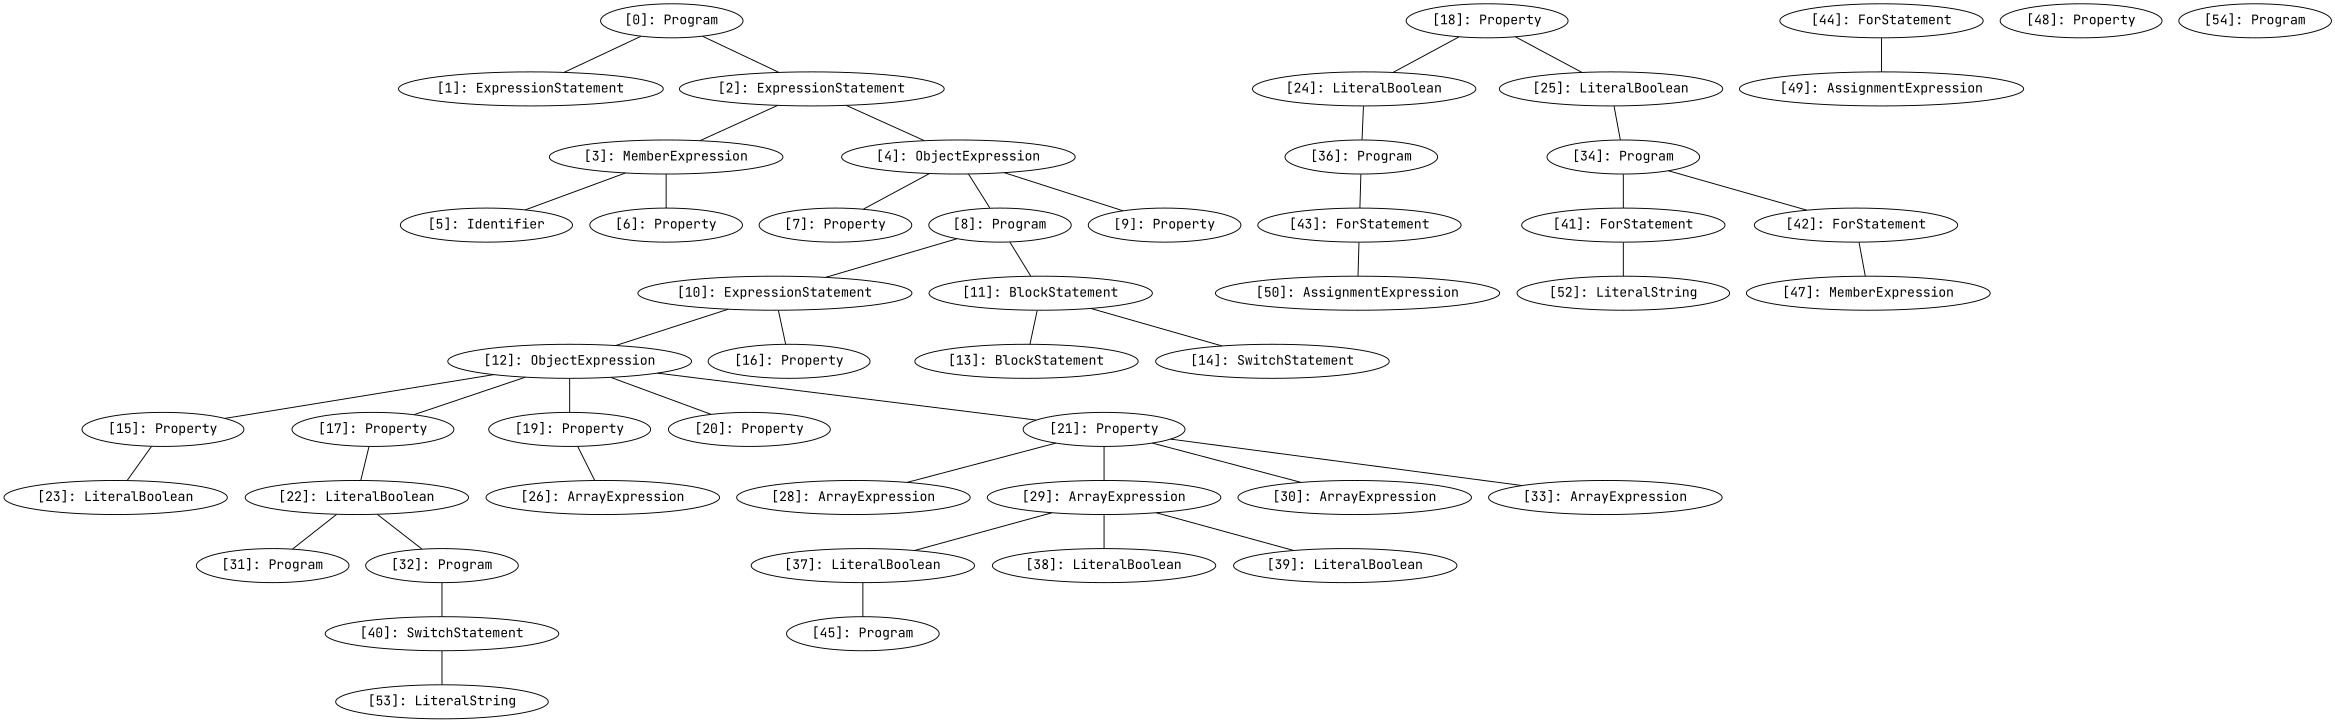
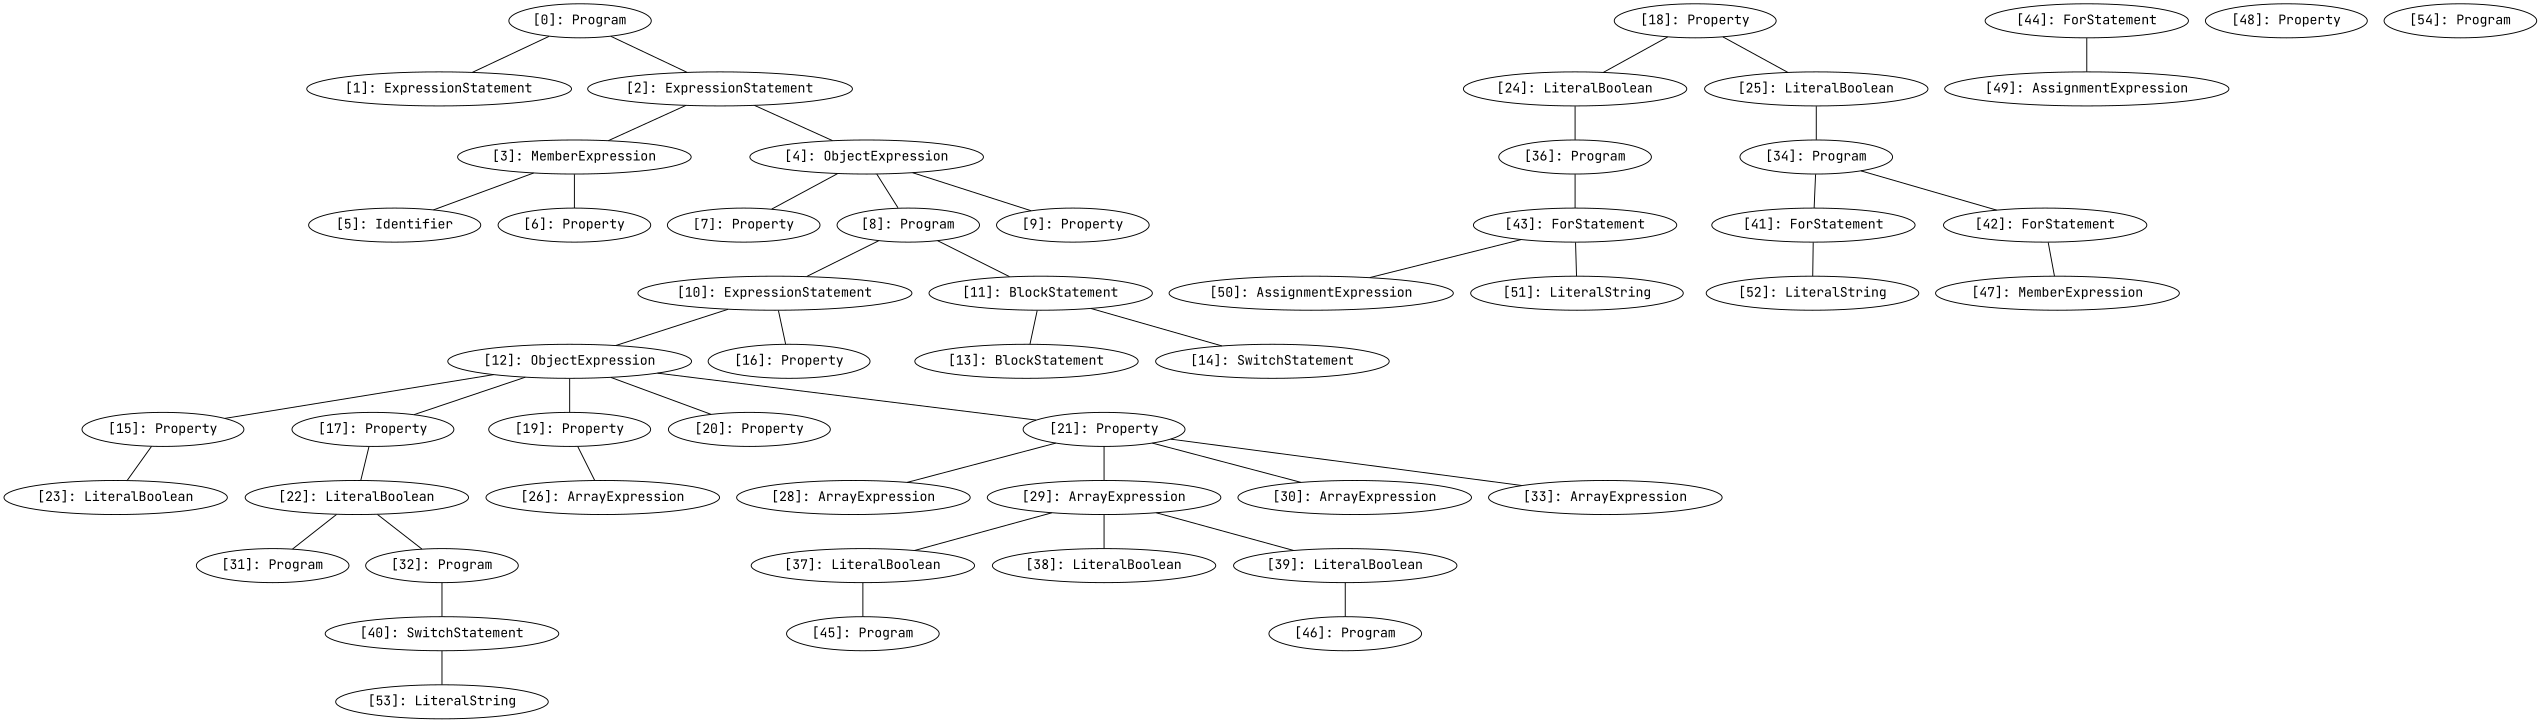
node "[51]: LiteralString": added
node "[46]: Program": added
